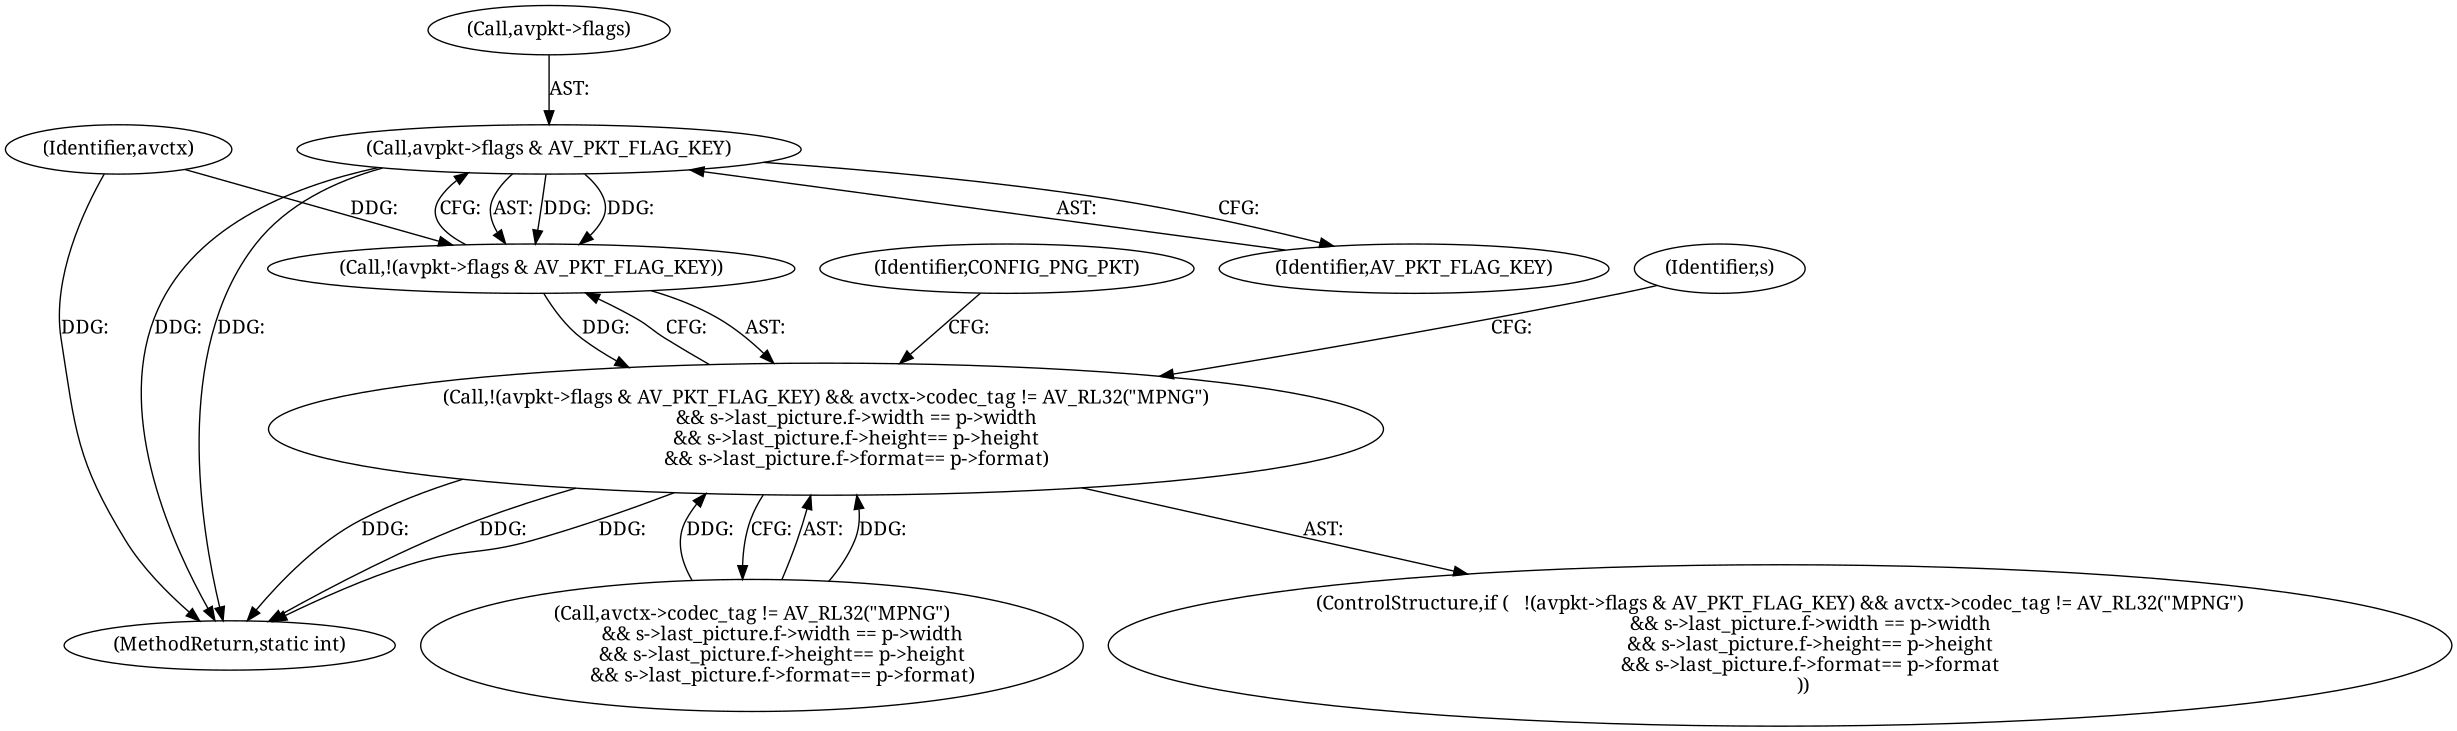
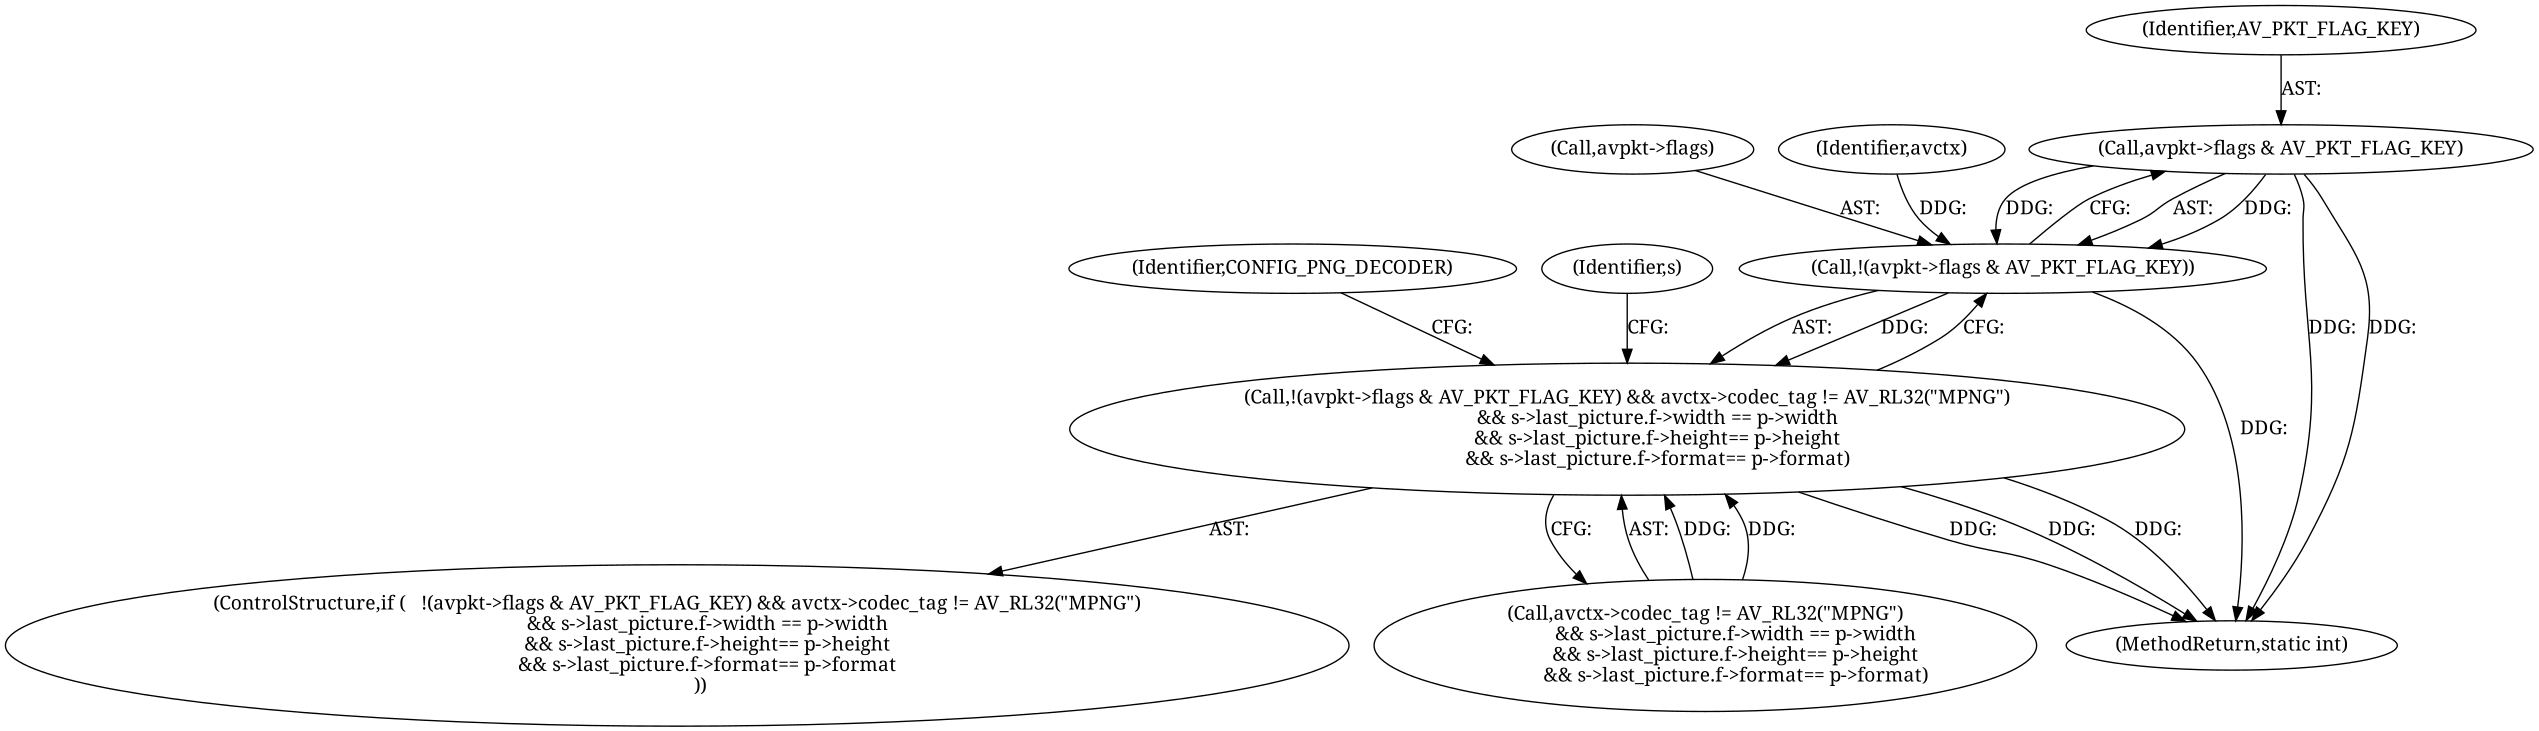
edge "(Call,avpkt->flags)" -> "(Call,avpkt->flags & AV_PKT_FLAG_KEY)": now "(Call,avpkt->flags)" -> "(Call,!(avpkt->flags & AV_PKT_FLAG_KEY))"
edge "(Call,avpkt->flags & AV_PKT_FLAG_KEY)" -> "(Identifier,AV_PKT_FLAG_KEY)": removed, label "CFG:"
node "(Identifier,CONFIG_PNG_PKT)": label "(Identifier,CONFIG_PNG_PKT)" -> "(Identifier,CONFIG_PNG_DECODER)"
edge "(Identifier,avctx)" -> "(MethodReturn,static int)": now "(Call,!(avpkt->flags & AV_PKT_FLAG_KEY))" -> "(MethodReturn,static int)"
